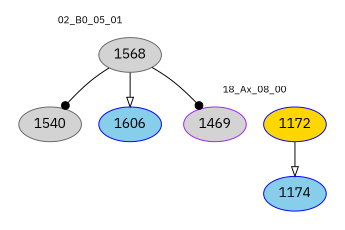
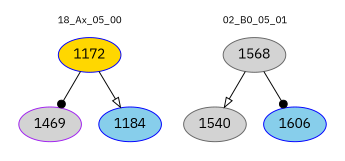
edge "1568" -> "1540": arrowhead dot -> onormal
edge "1568" -> "1606": arrowhead onormal -> dot
edge "1568" -> "1469": now "1172" -> "1469"
cluster "18_Ax_08_00": label "18_Ax_08_00" -> "18_Ax_05_00"
node "1174": label "1174" -> "1184"
